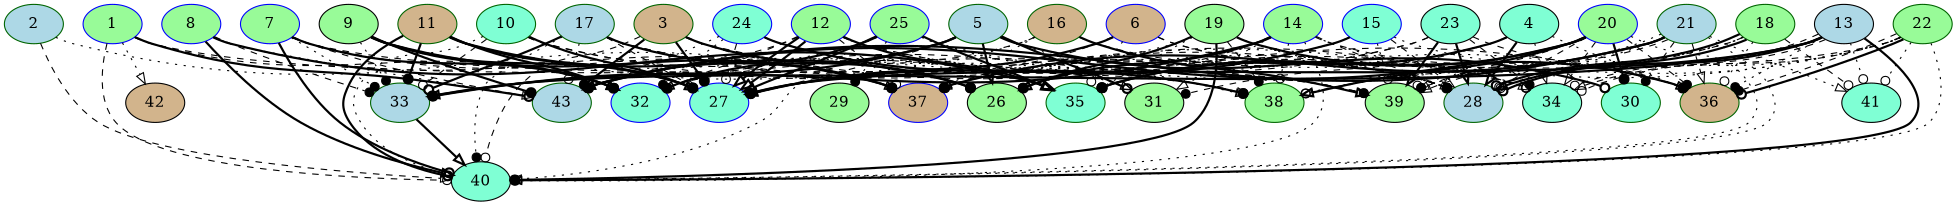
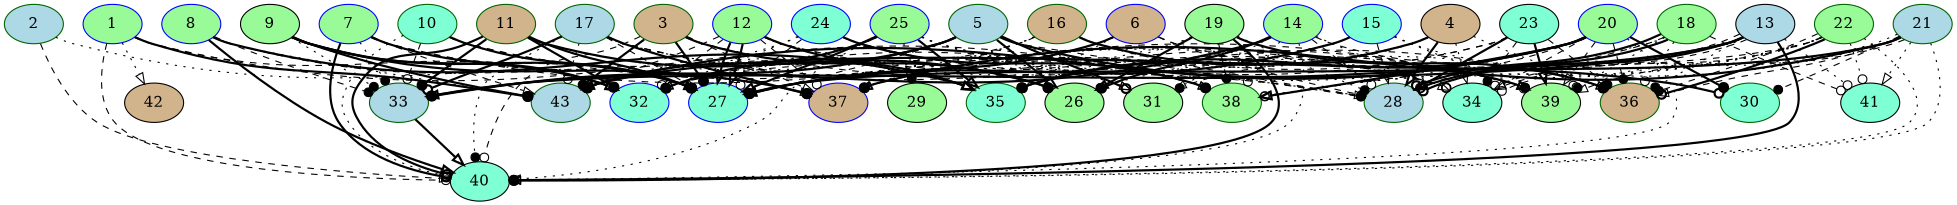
node "4": fillcolor aquamarine -> tan
edge "21" -> "35": removed
